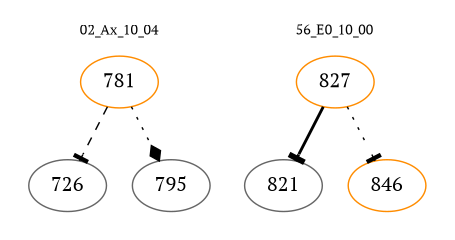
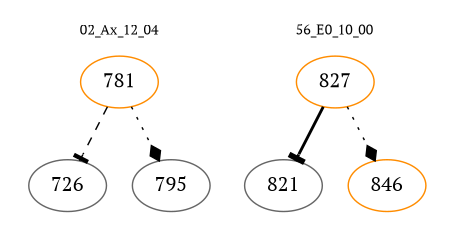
cluster "02_Ax_10_04": label "02_Ax_10_04" -> "02_Ax_12_04"
edge "827" -> "846": arrowhead tee -> diamond
